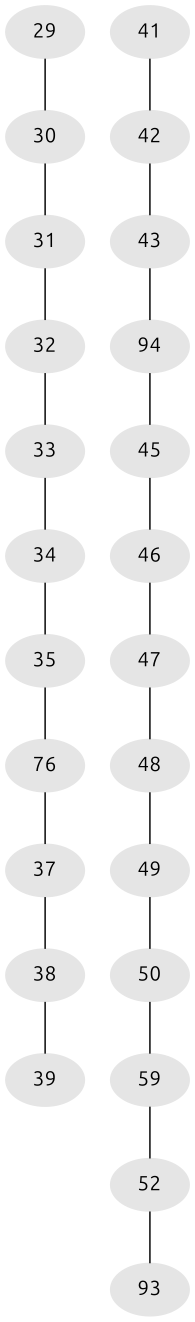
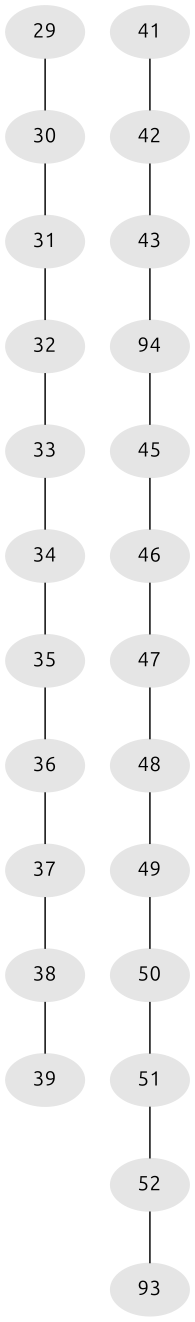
node "76": label "76" -> "36"
node "59": label "59" -> "51"
